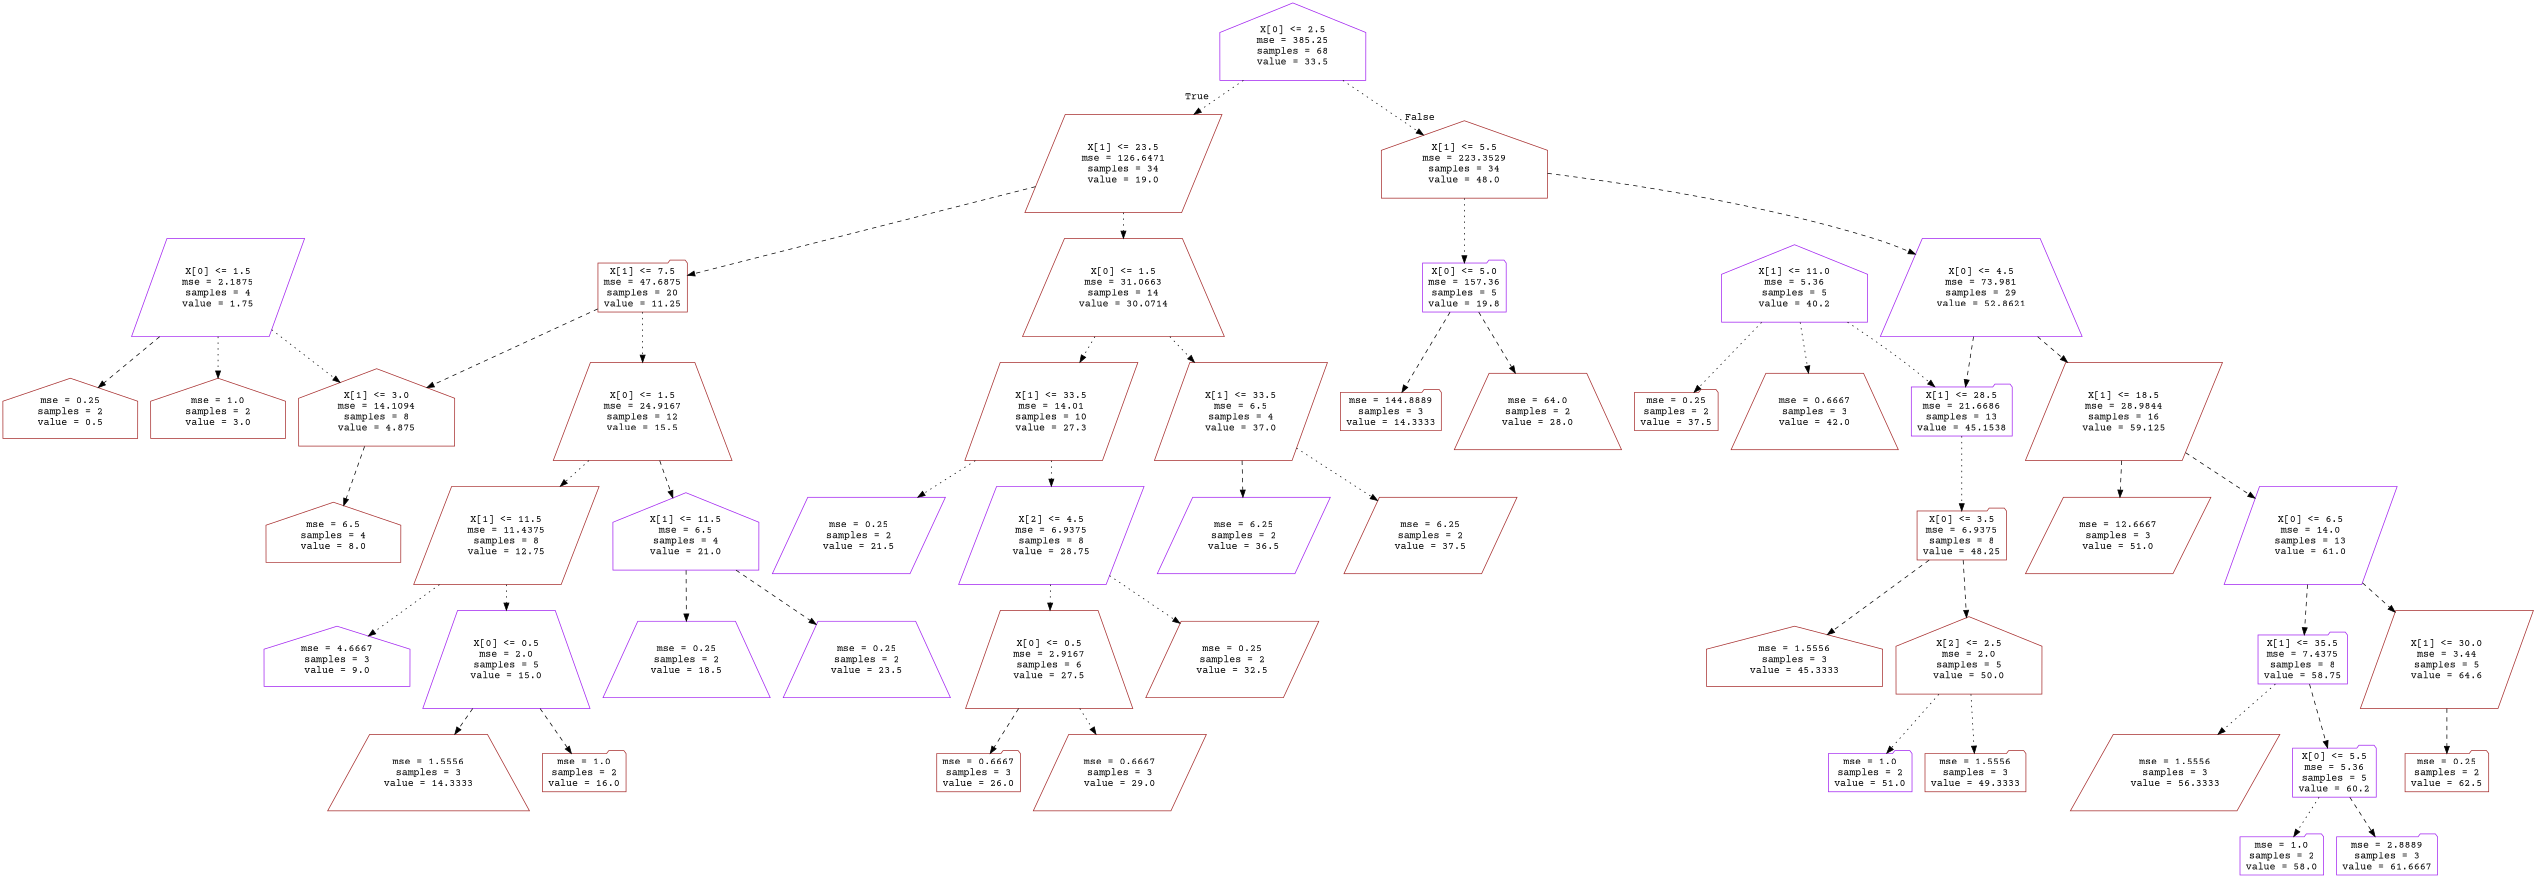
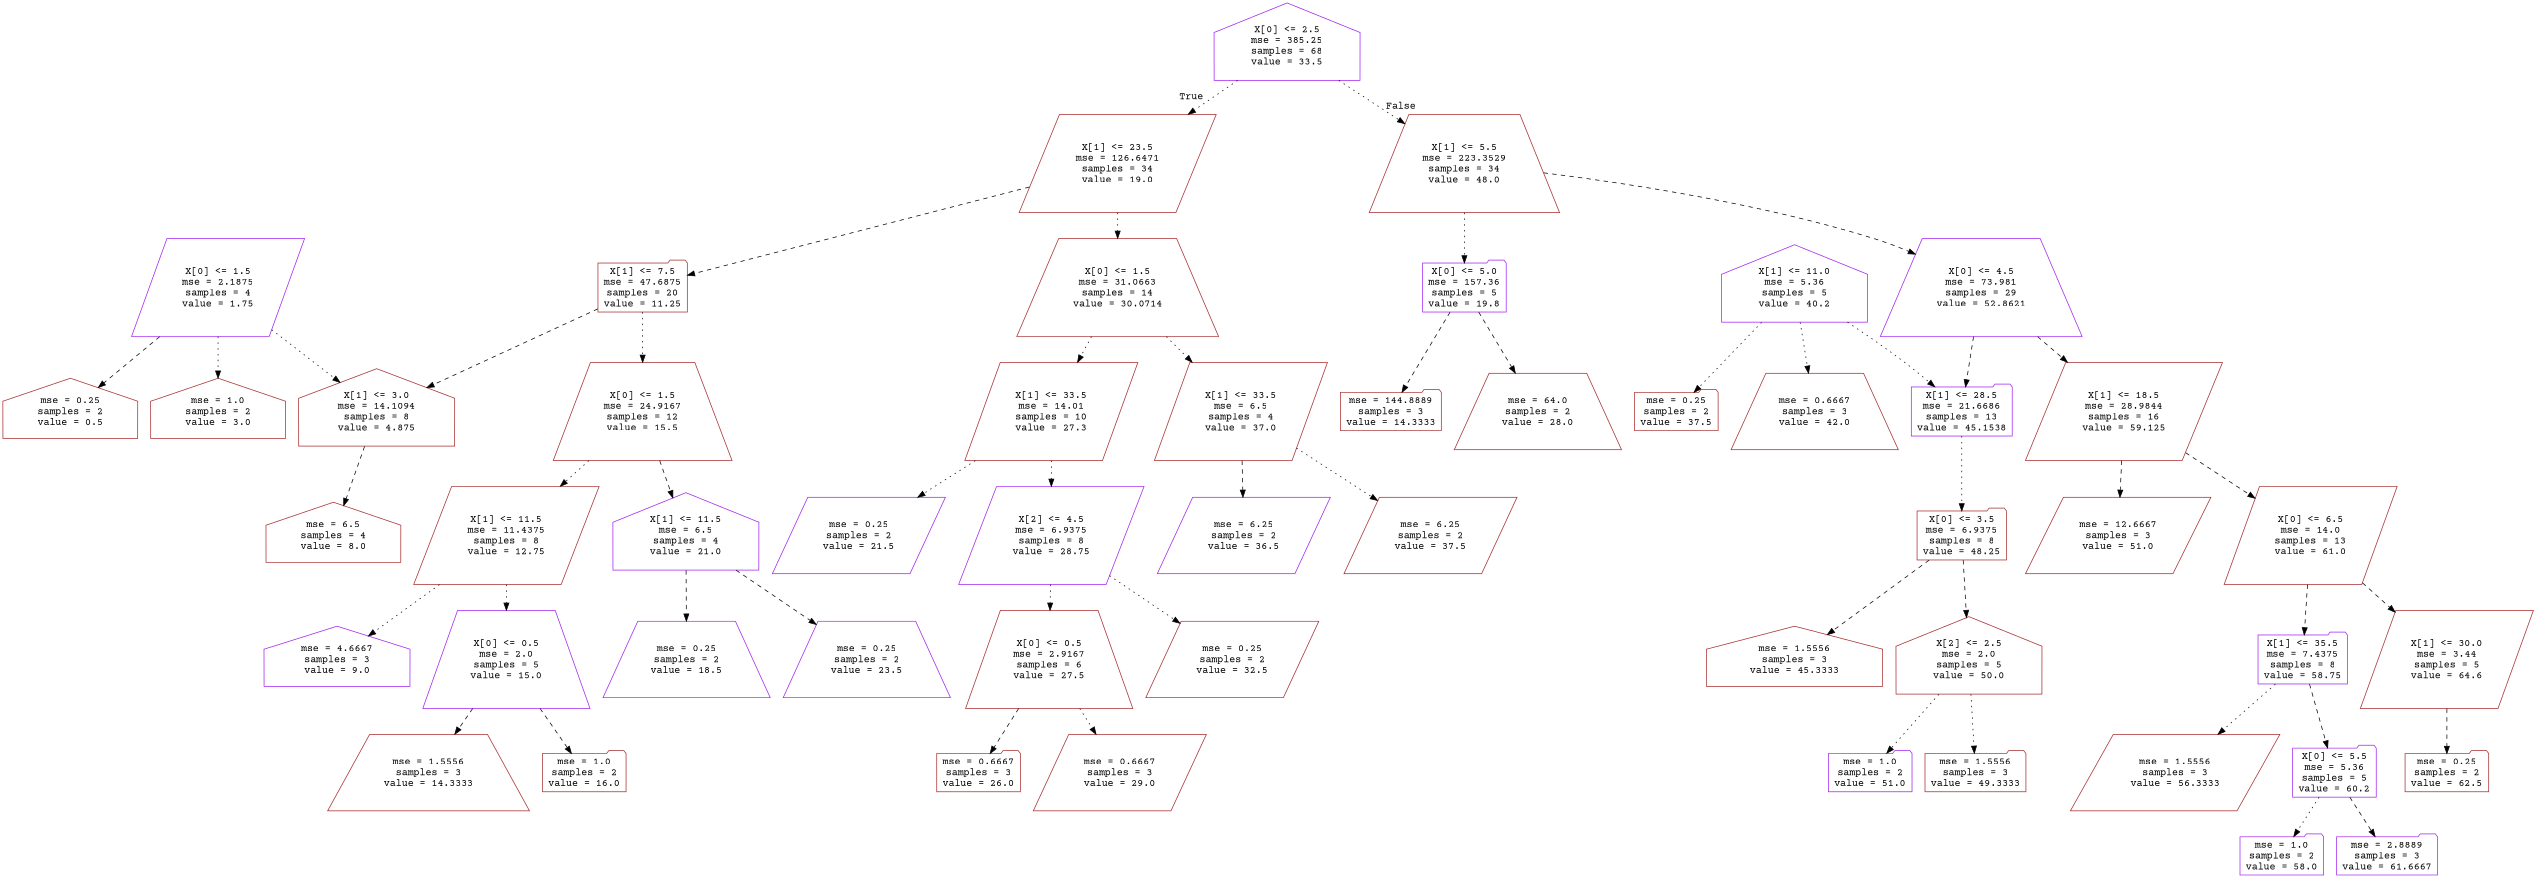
node "X[1] <= 5.5 mse = 223.3529 samples = 34 value = 48.0": shape house -> trapezium
node "X[0] <= 6.5 mse = 14.0 samples = 13 value = 61.0": color purple -> brown
